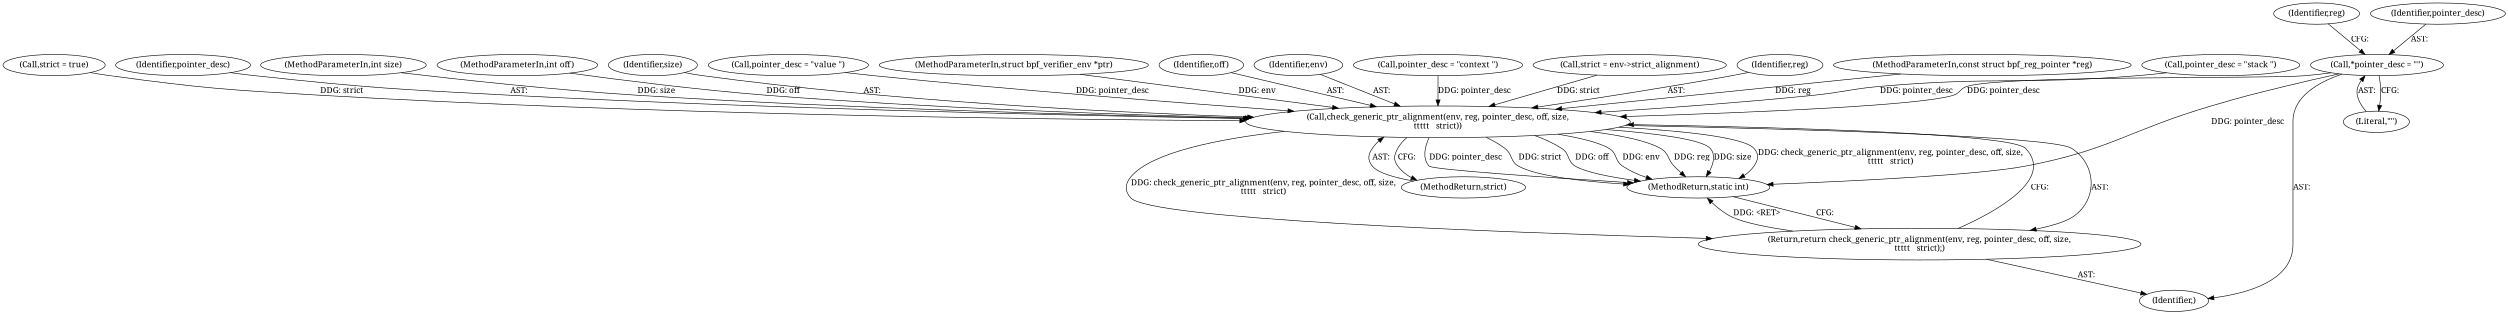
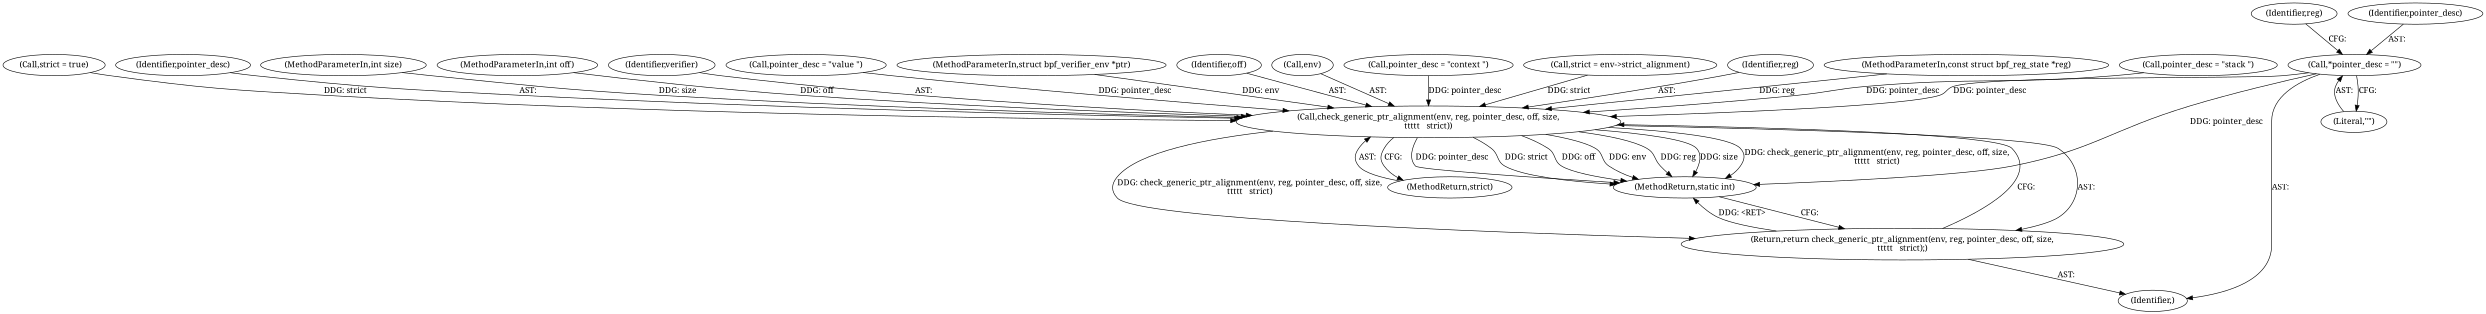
node "(Identifier,size)": label "(Identifier,size)" -> "(Identifier,verifier)"
node "(Identifier,env)": label "(Identifier,env)" -> "(Call,env)"
node "(MethodParameterIn,const struct bpf_reg_pointer *reg)": label "(MethodParameterIn,const struct bpf_reg_pointer *reg)" -> "(MethodParameterIn,const struct bpf_reg_state *reg)"
